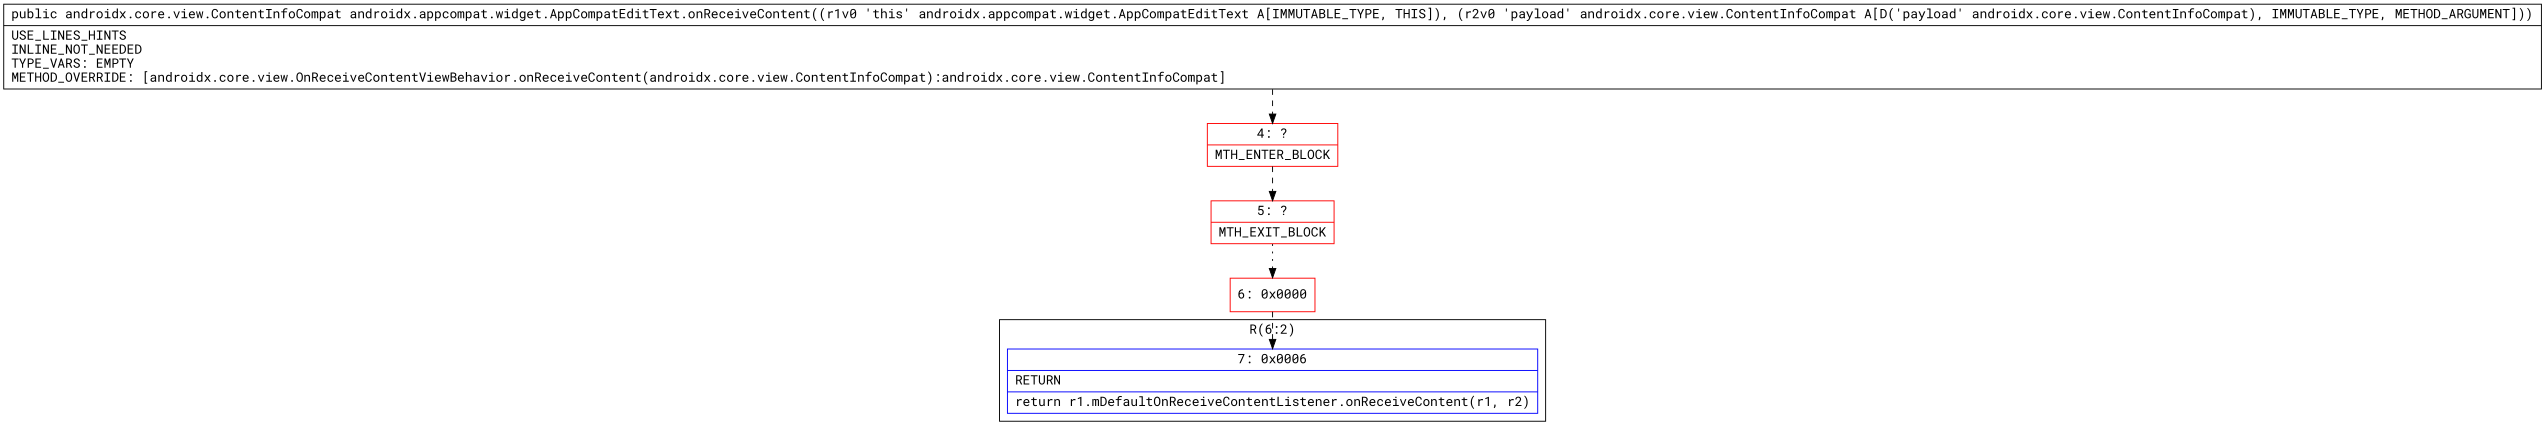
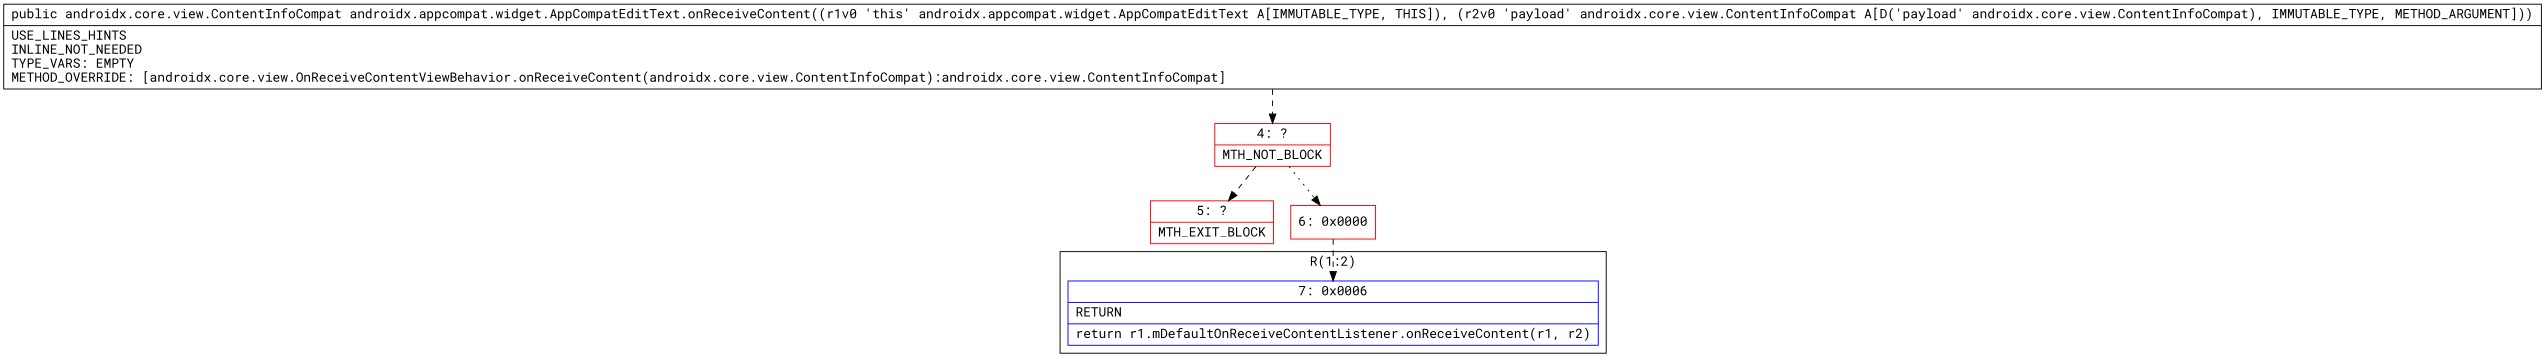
node "4: ?": text "MTH_ENTER_BLOCK" -> "MTH_NOT_BLOCK"
edge "5: ?" -> "6: 0x0000": now "4: ?" -> "6: 0x0000"
cluster "R(6:2)": label "R(6:2)" -> "R(1:2)"
